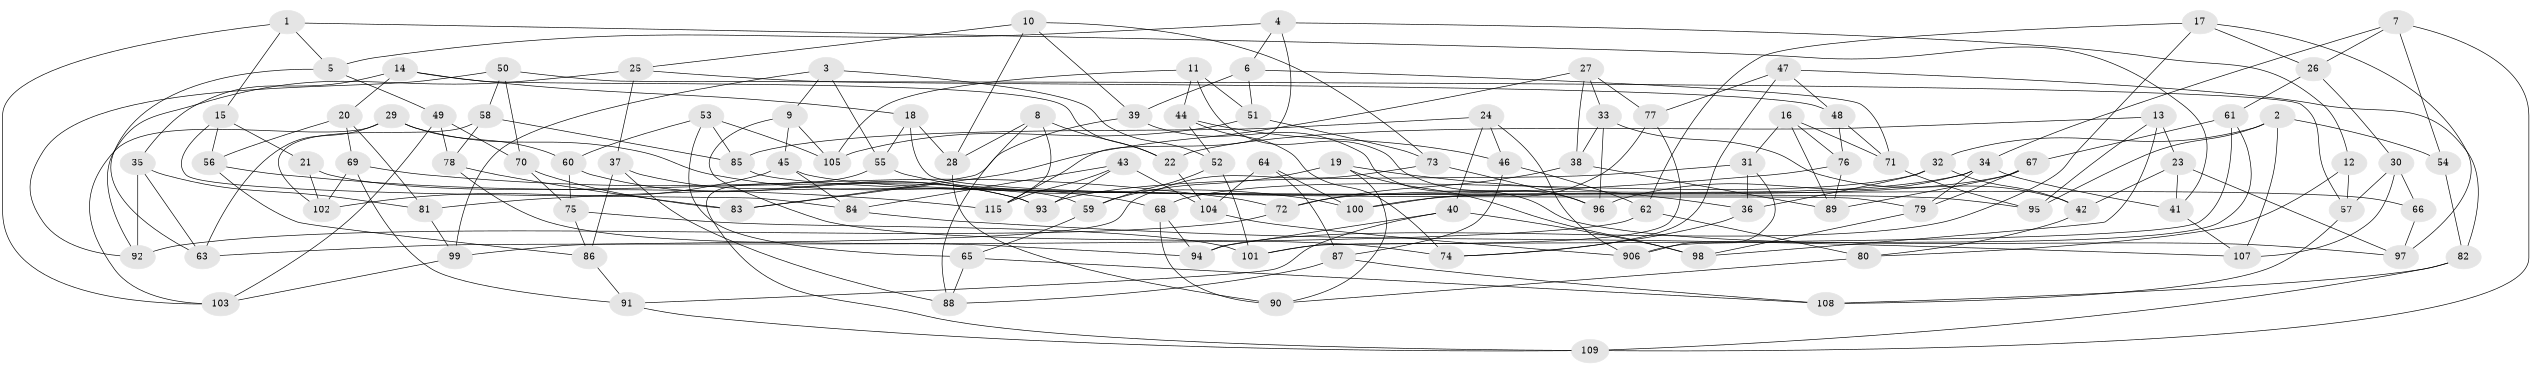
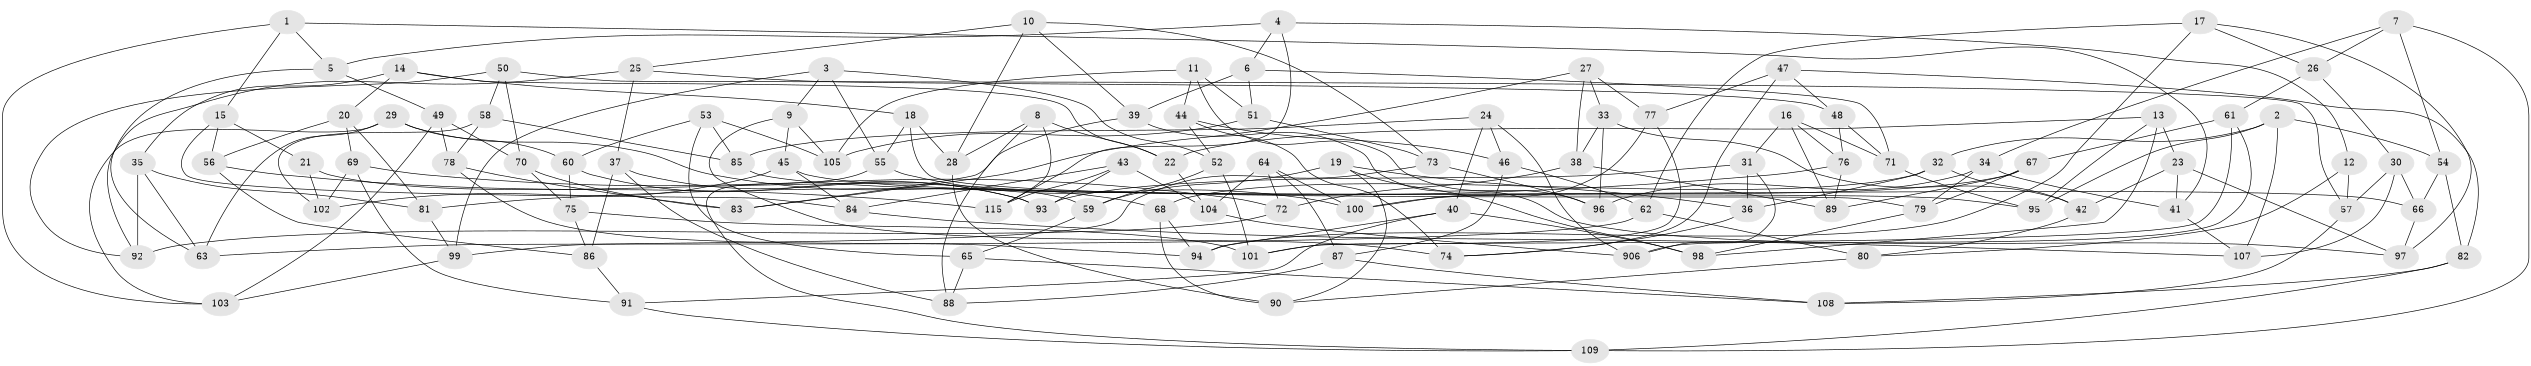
edge "54" -- "66": added
edge "34" -- "72": now "64" -- "72"
